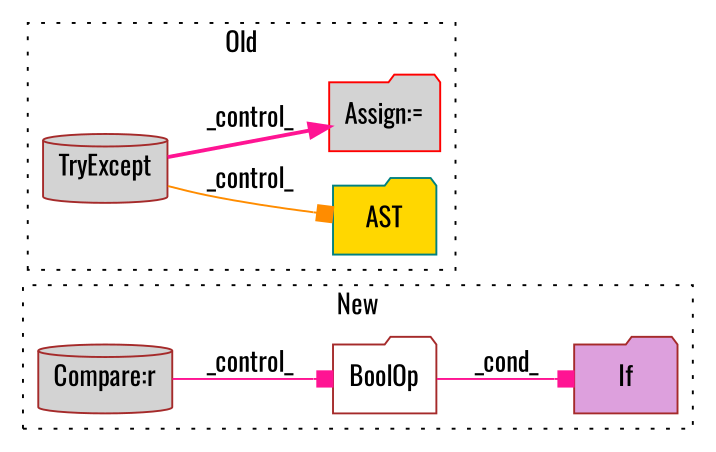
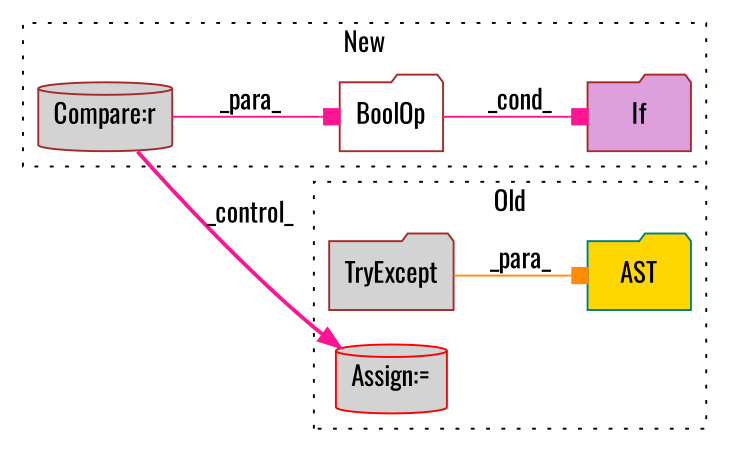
node "Assign:=": shape folder -> cylinder
edge "TryExcept" -> "Assign:=": now "Compare:r" -> "Assign:="
node "TryExcept": shape cylinder -> folder
edge "TryExcept" -> "AST": label "_control_" -> "_para_"
edge "Compare:r" -> "BoolOp": label "_control_" -> "_para_"
